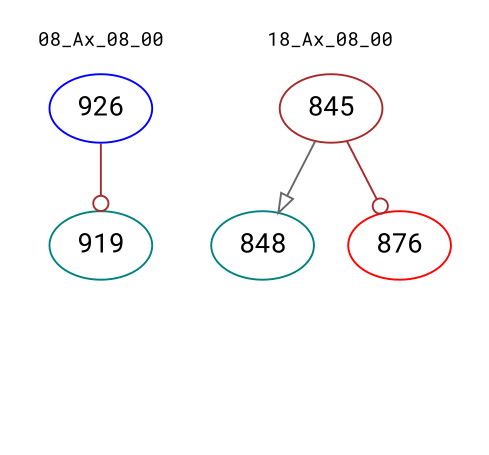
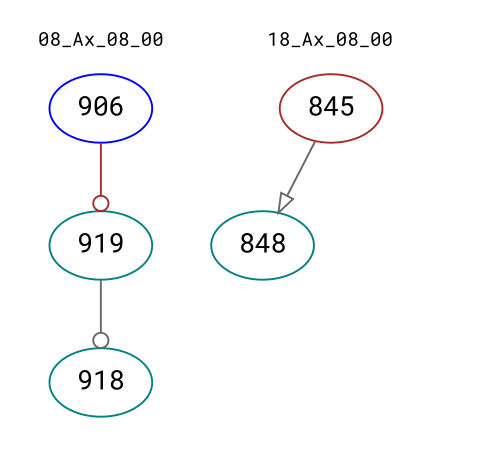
node "926": label "926" -> "906"
node "876": removed
node "918": added
